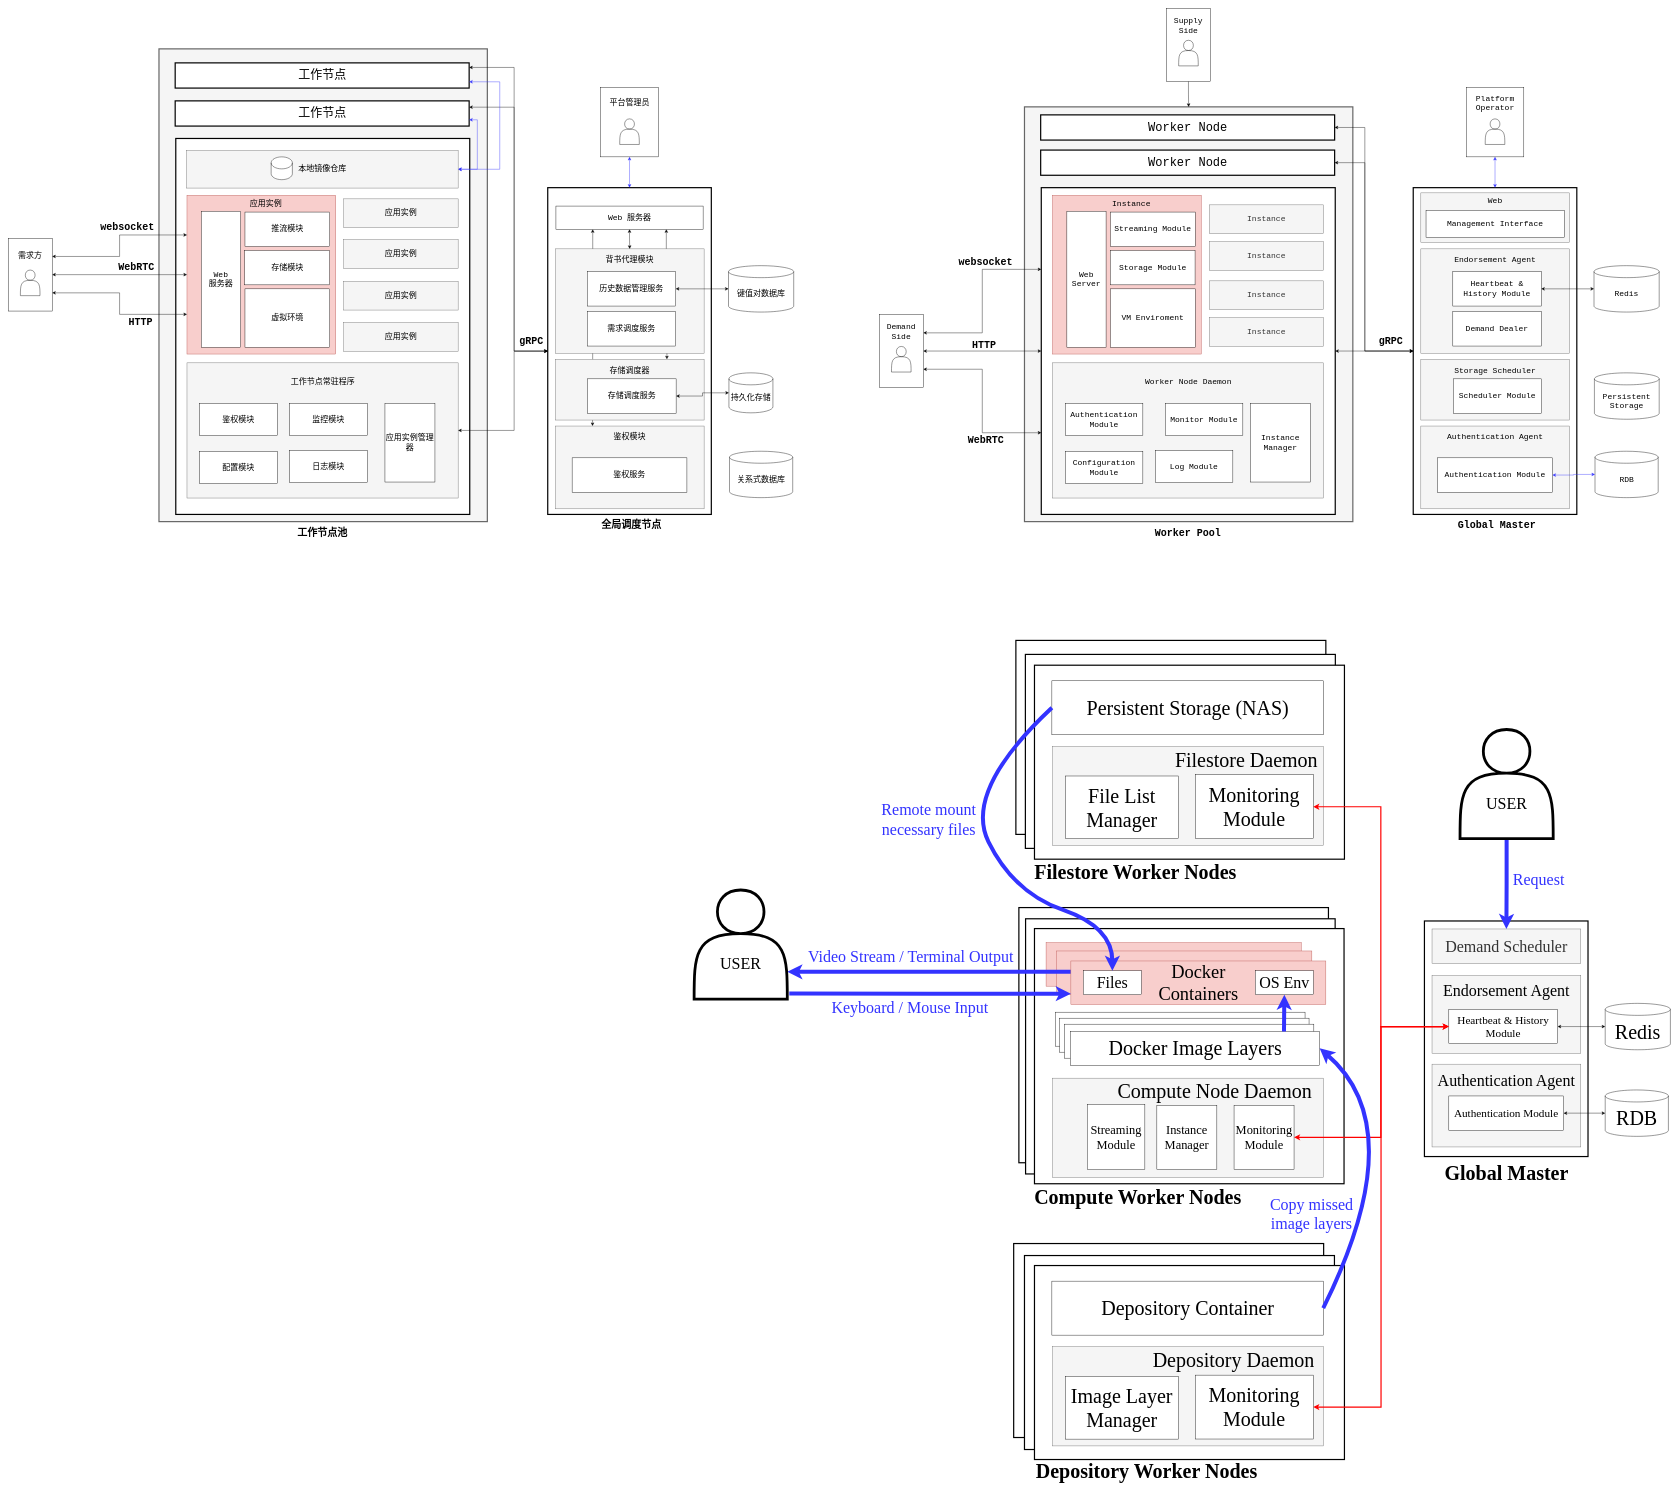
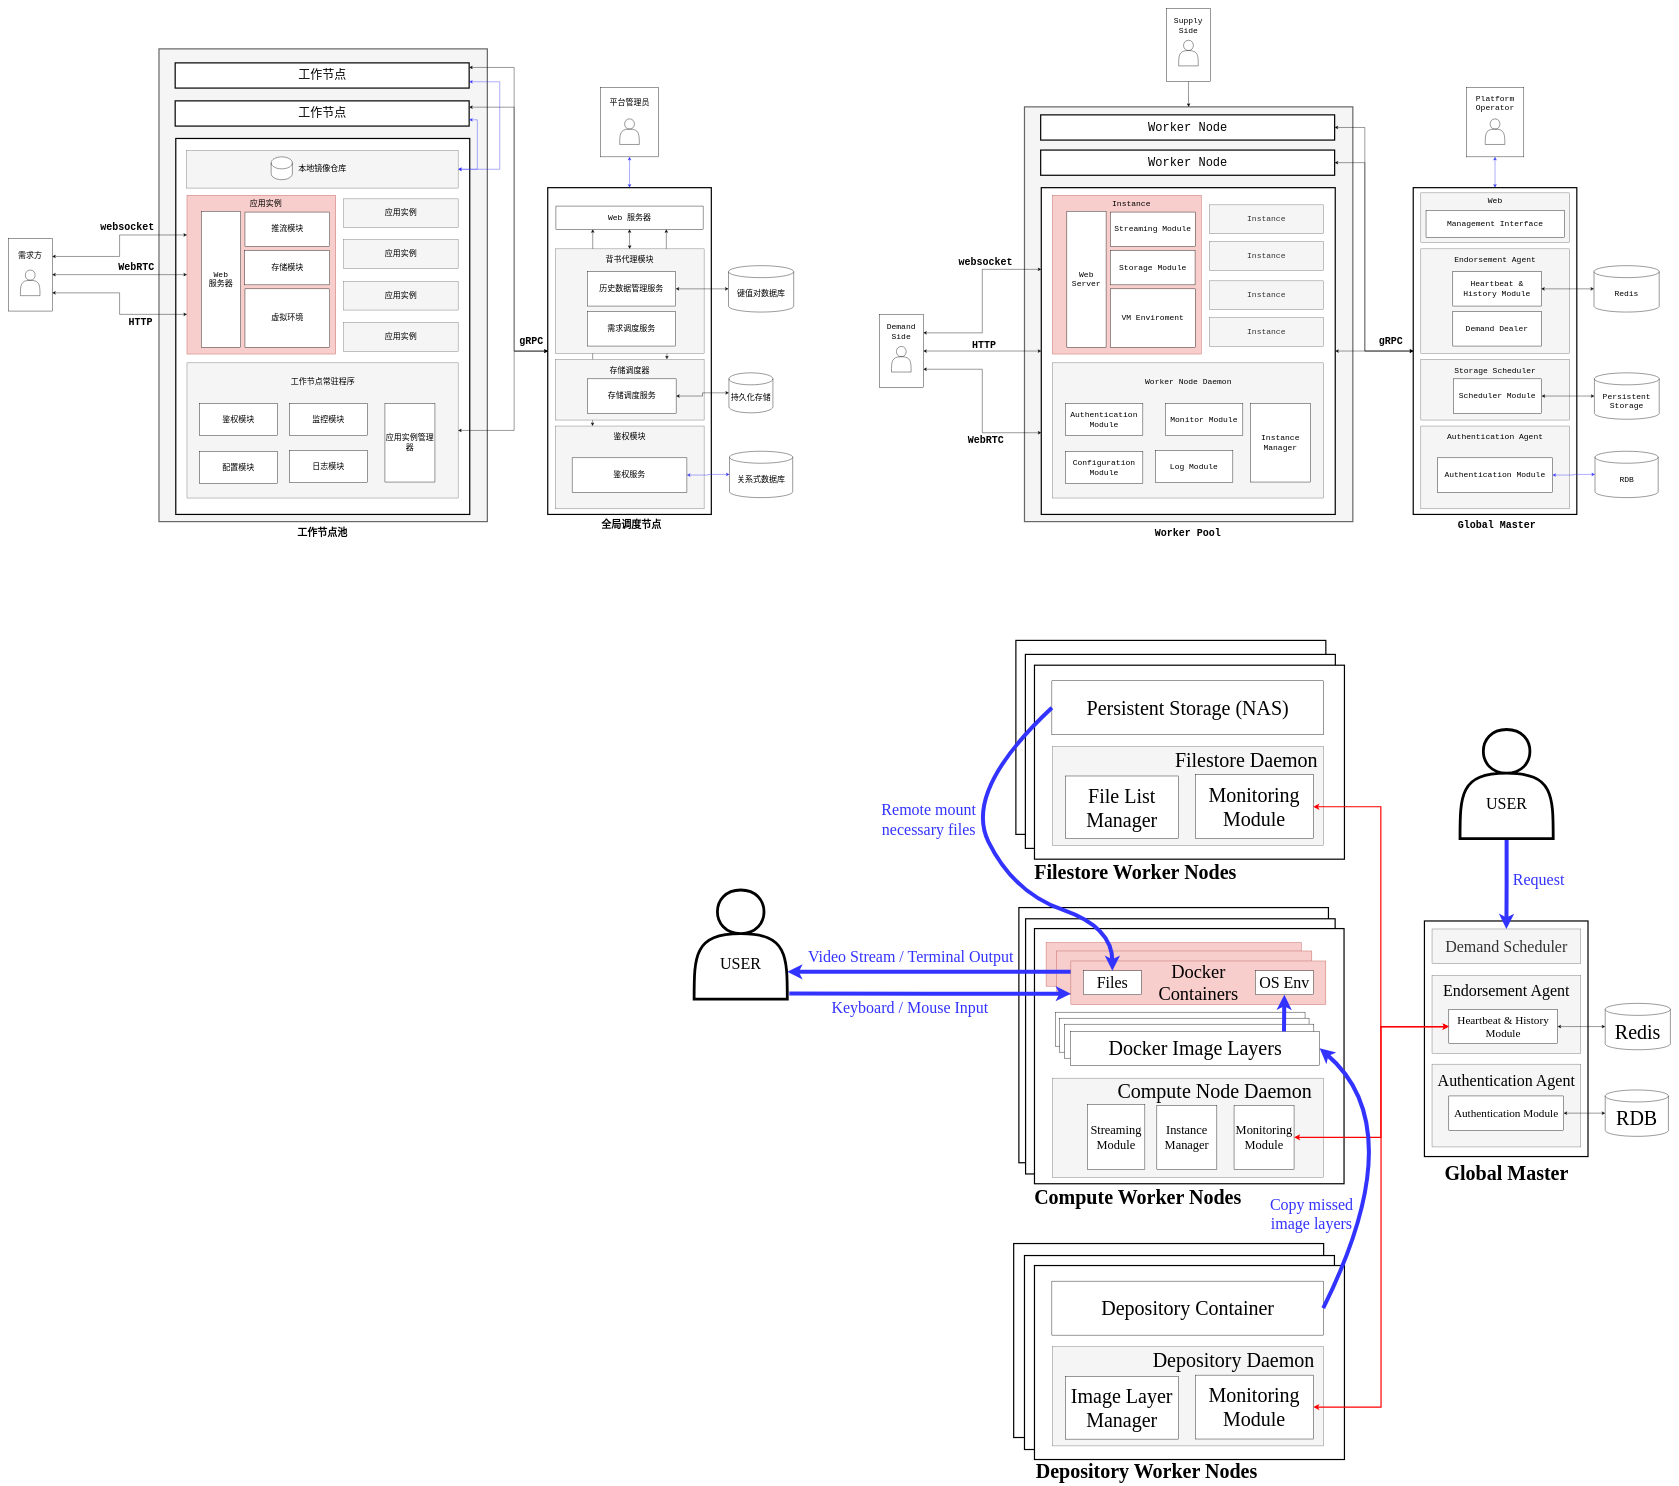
edge "Scheduler Module" -- "Persistent Storage": added
edge "关系式数据库" -- "鉴权服务": added
